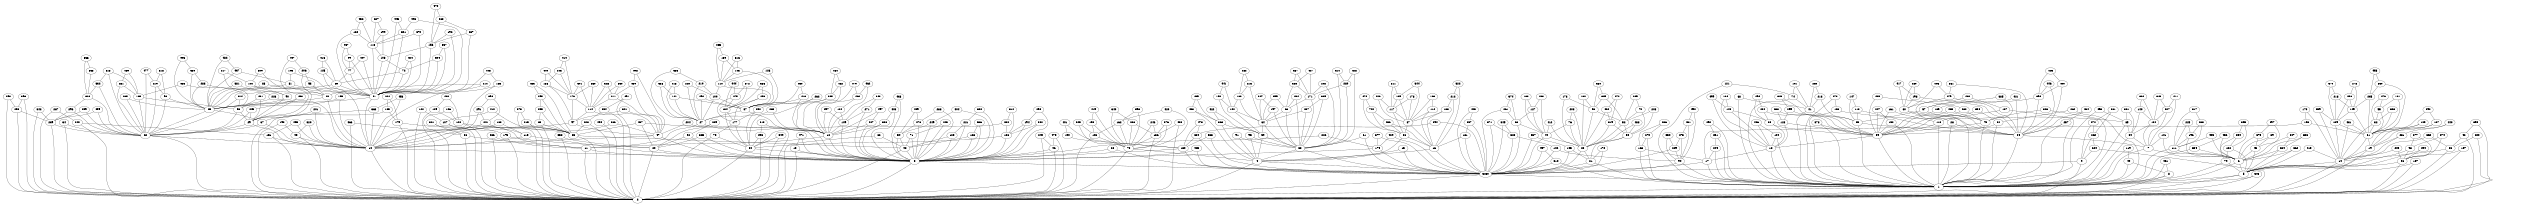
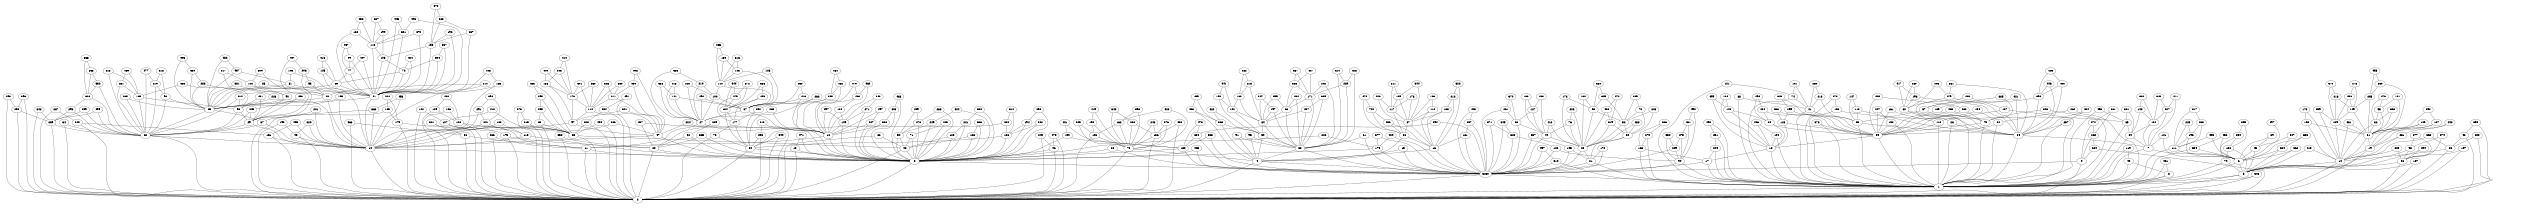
edge "315" -- "332": now "335" -- "332"
node "854": label "854" -> "154"
edge "158" -- "17": now "158" -- "14"
edge "487" -- "65": now "454" -- "65"
node "375": removed
edge "190" -- "3": added
